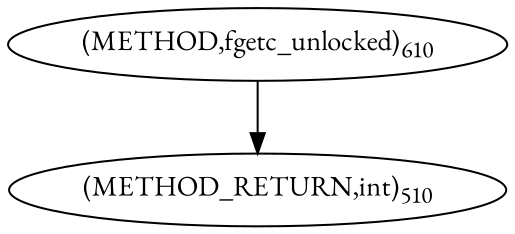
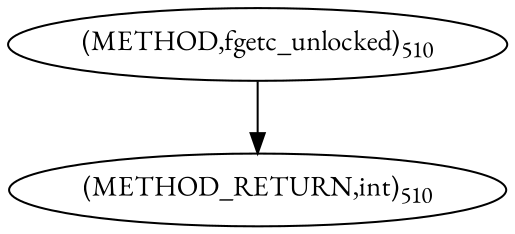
node "(METHOD,fgetc_unlocked)": text "610" -> "510"
